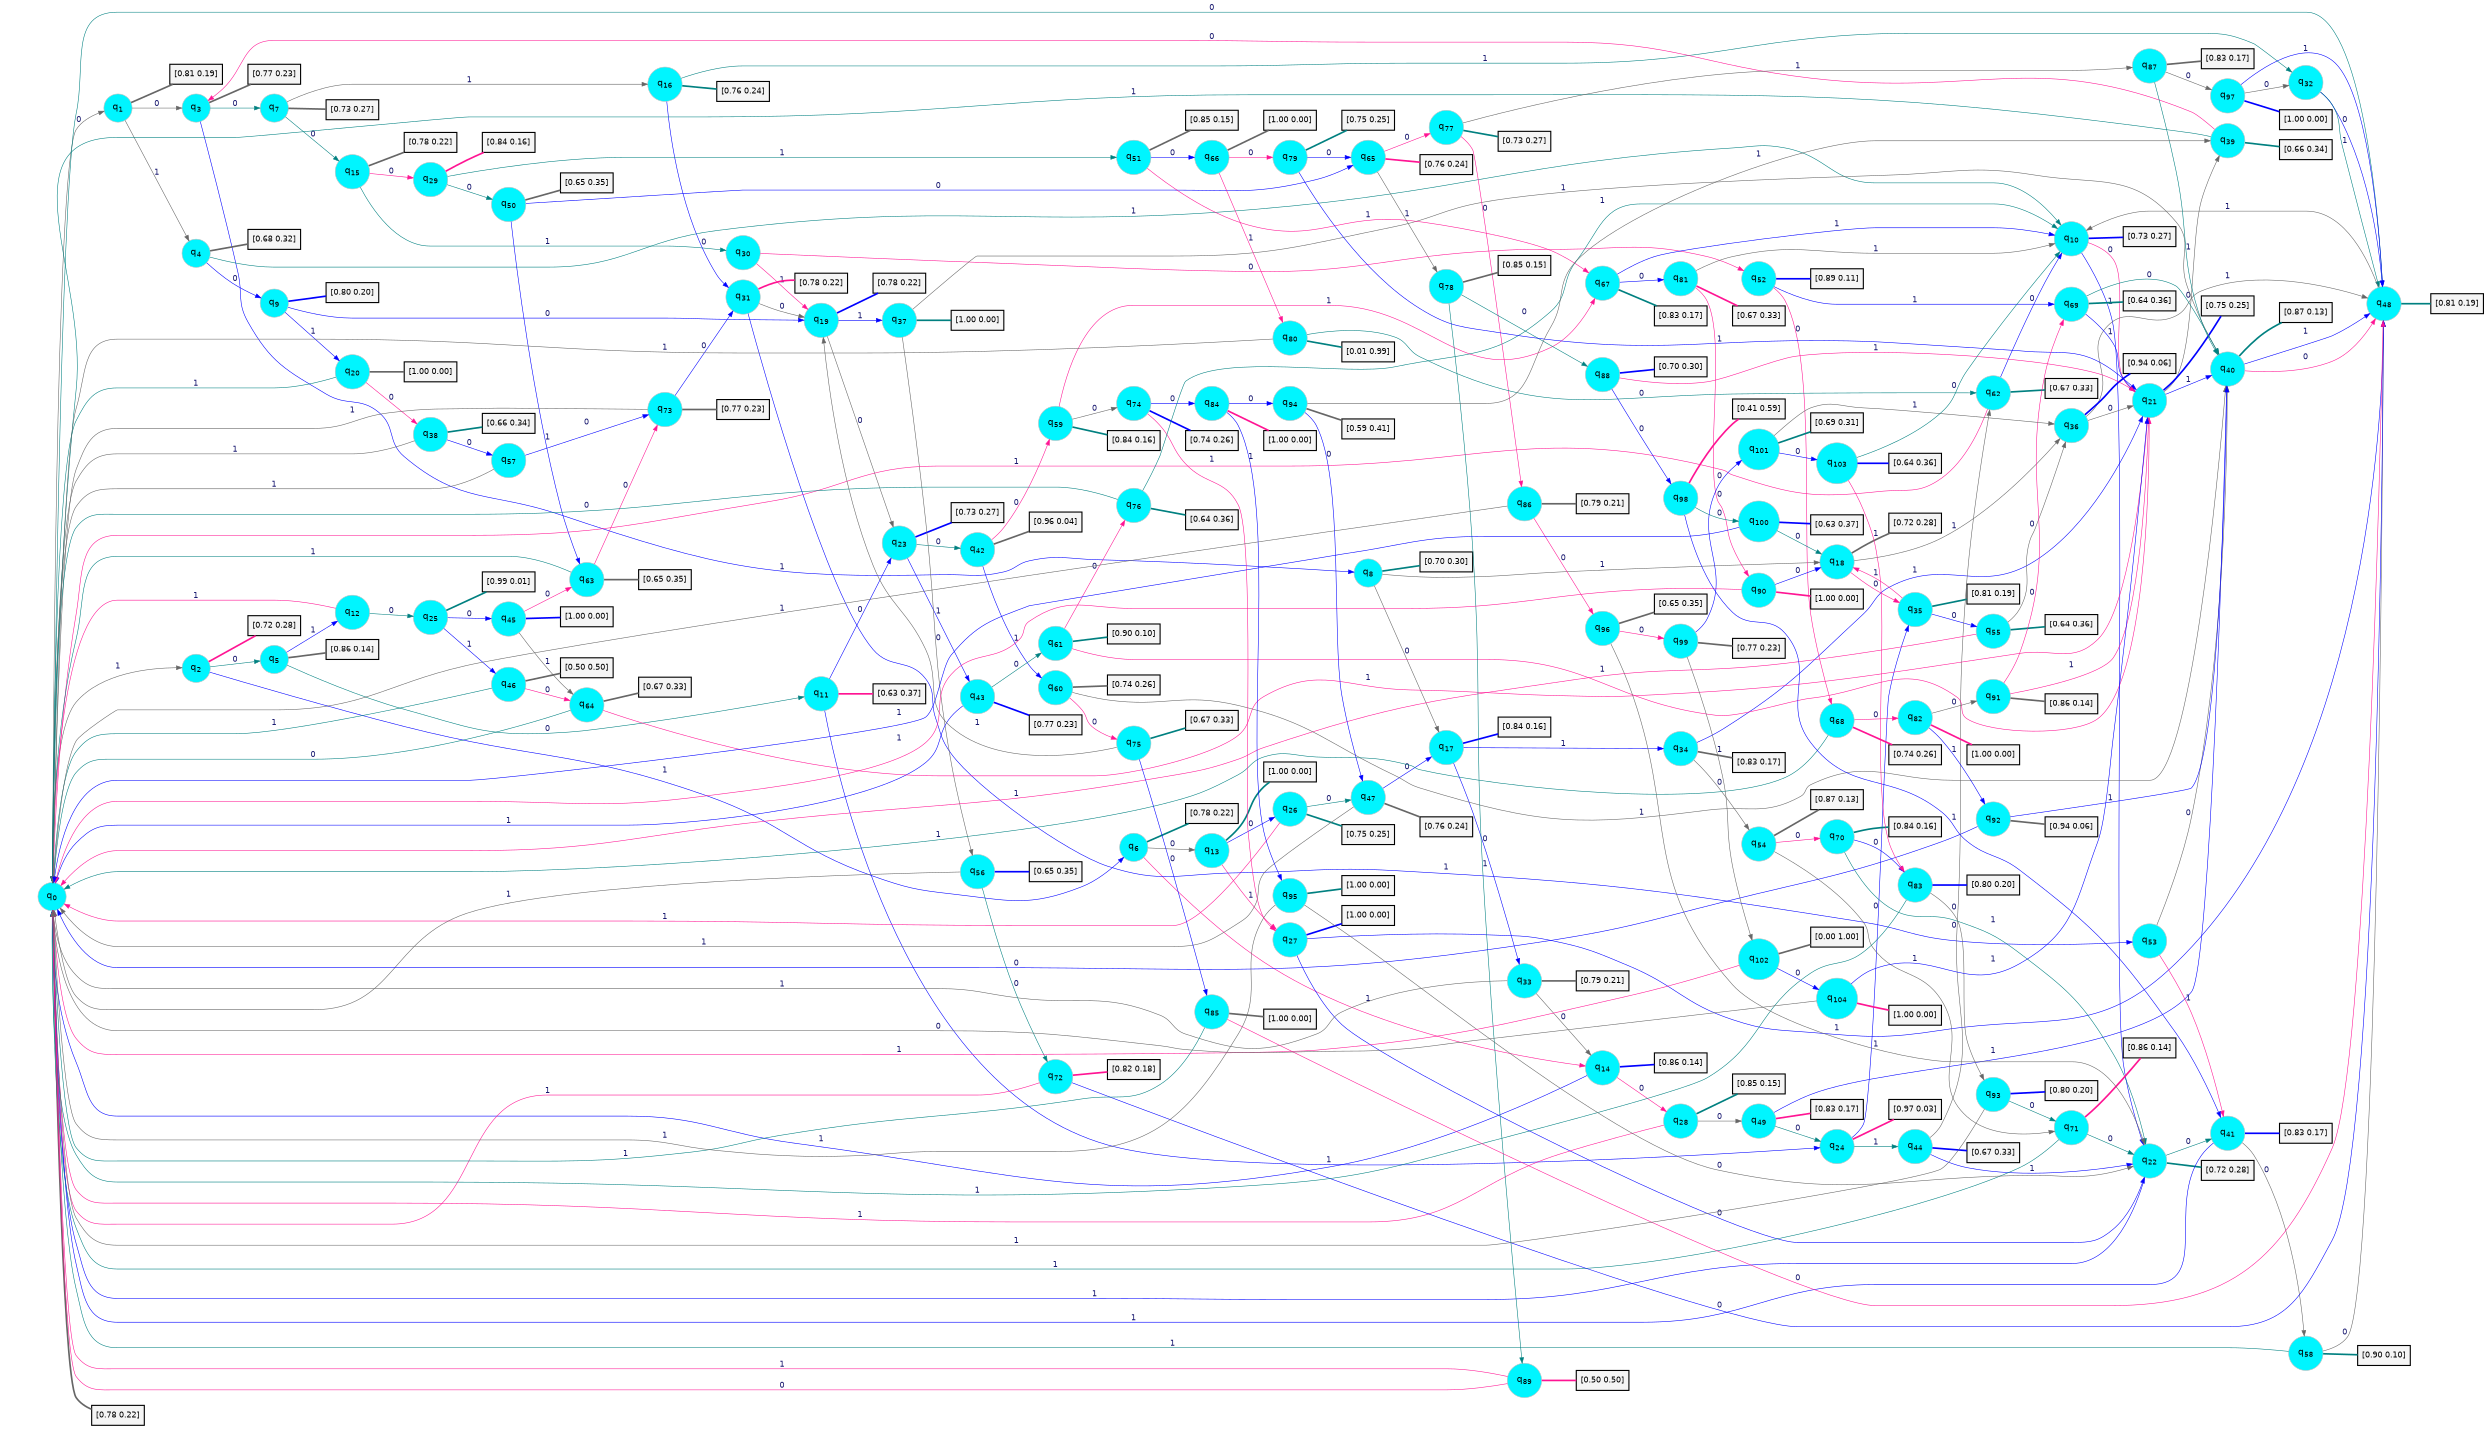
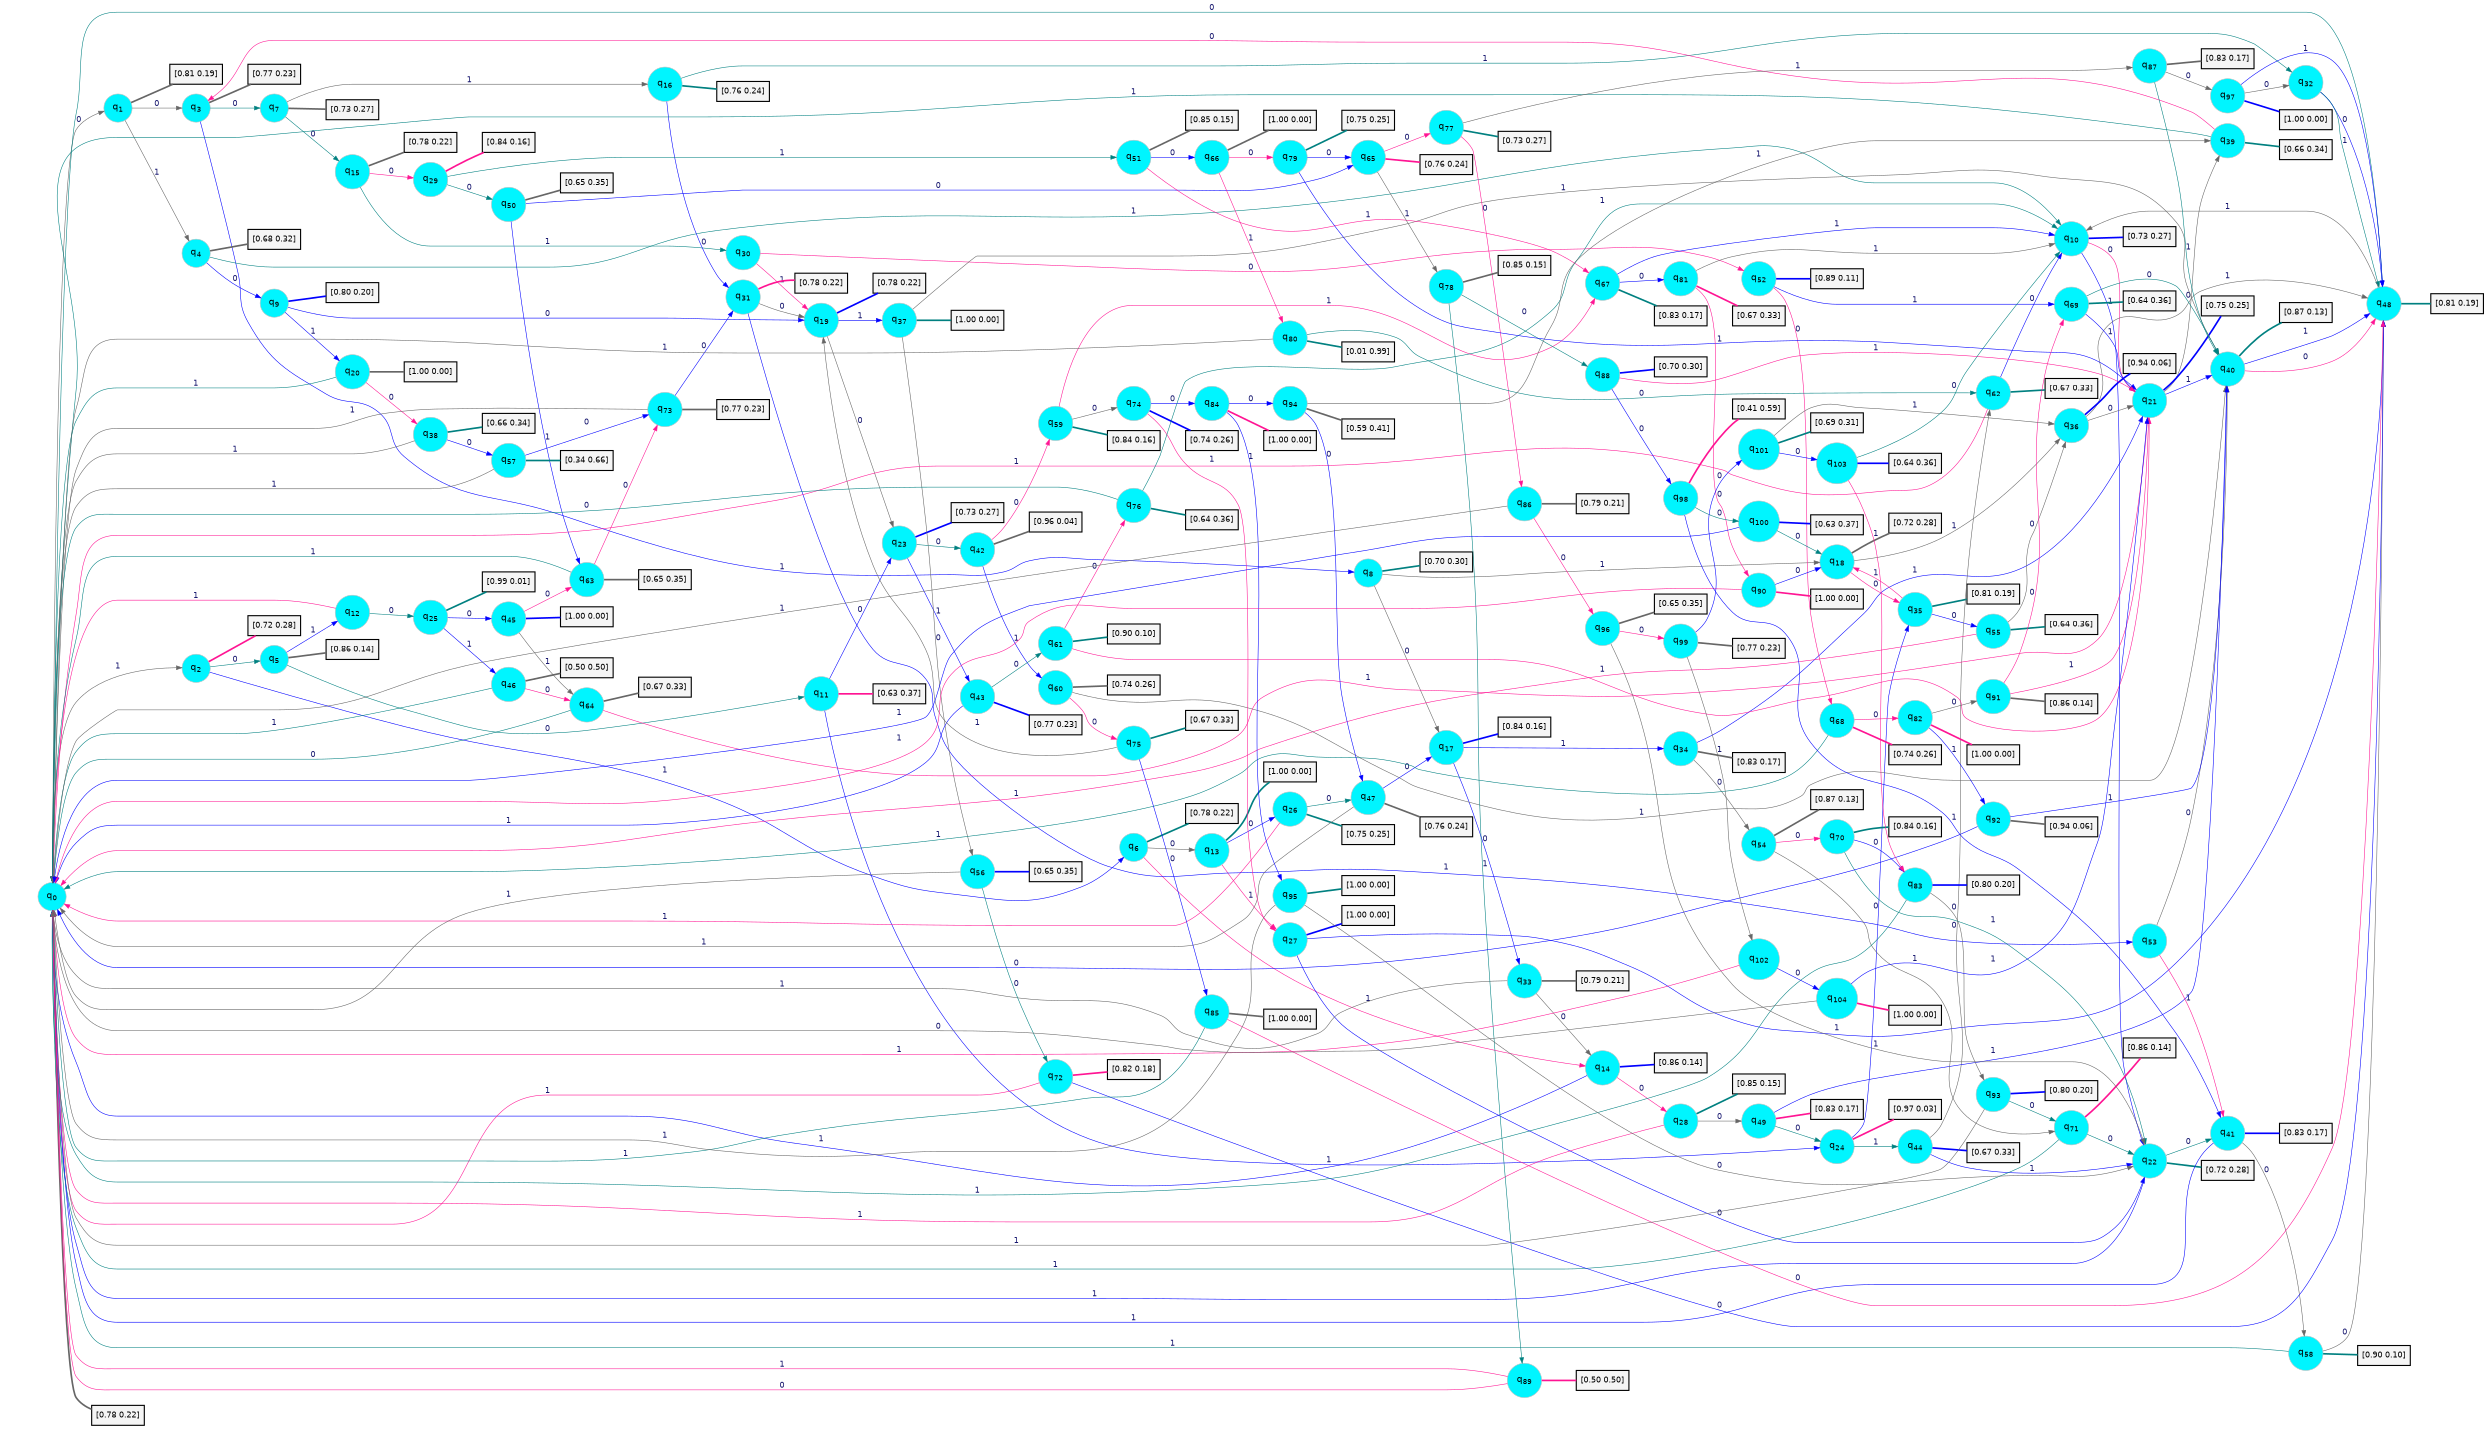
node "[0.34 0.66]": added
node "[0.00 1.00]": removed
